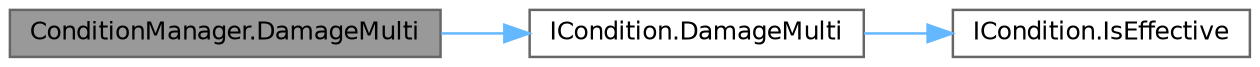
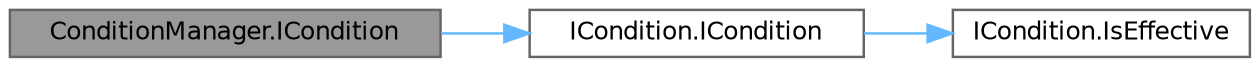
node "ConditionManager.DamageMulti": label "ConditionManager.DamageMulti" -> "ConditionManager.ICondition"
node "ICondition.DamageMulti": label "ICondition.DamageMulti" -> "ICondition.ICondition"
